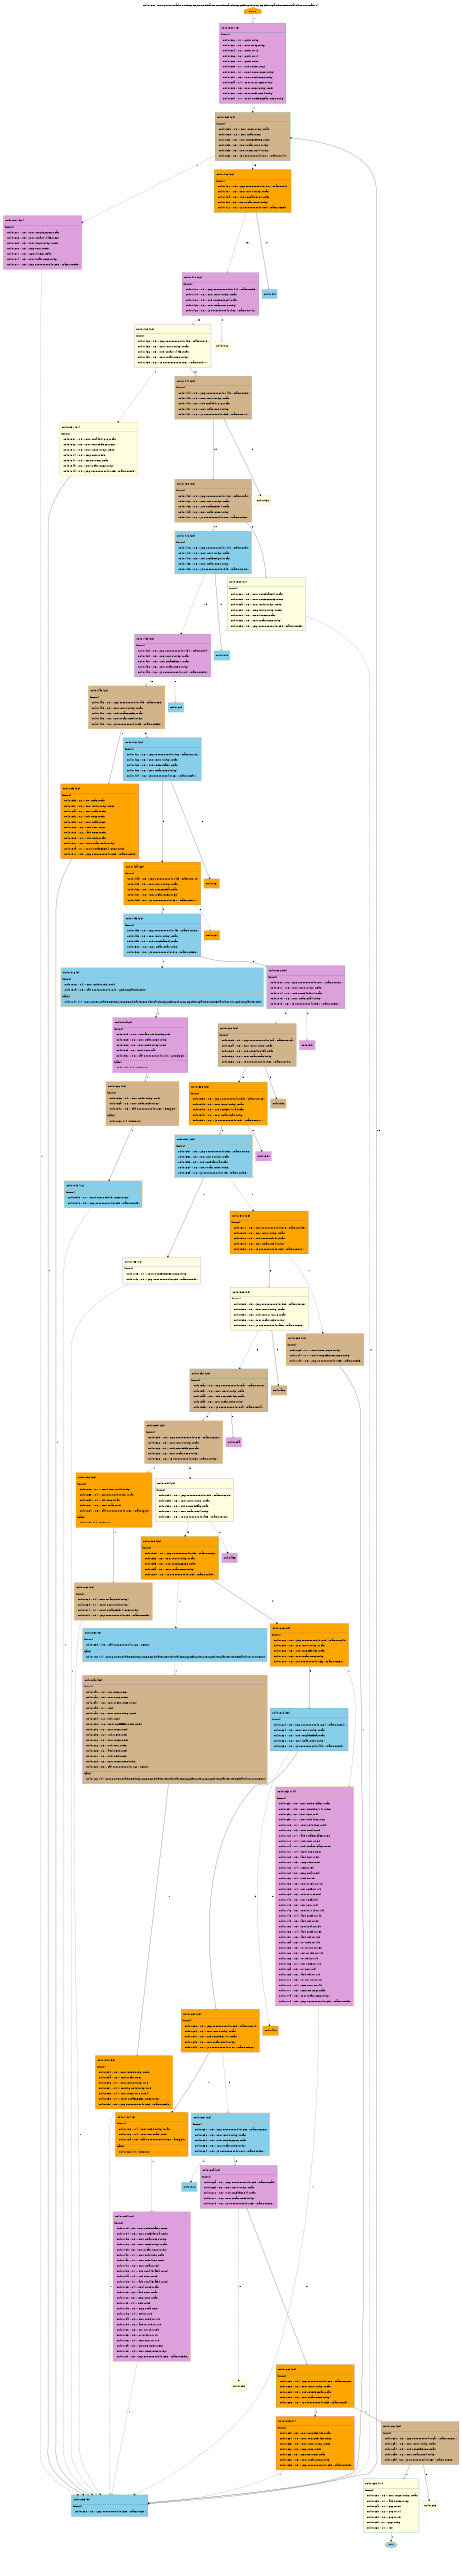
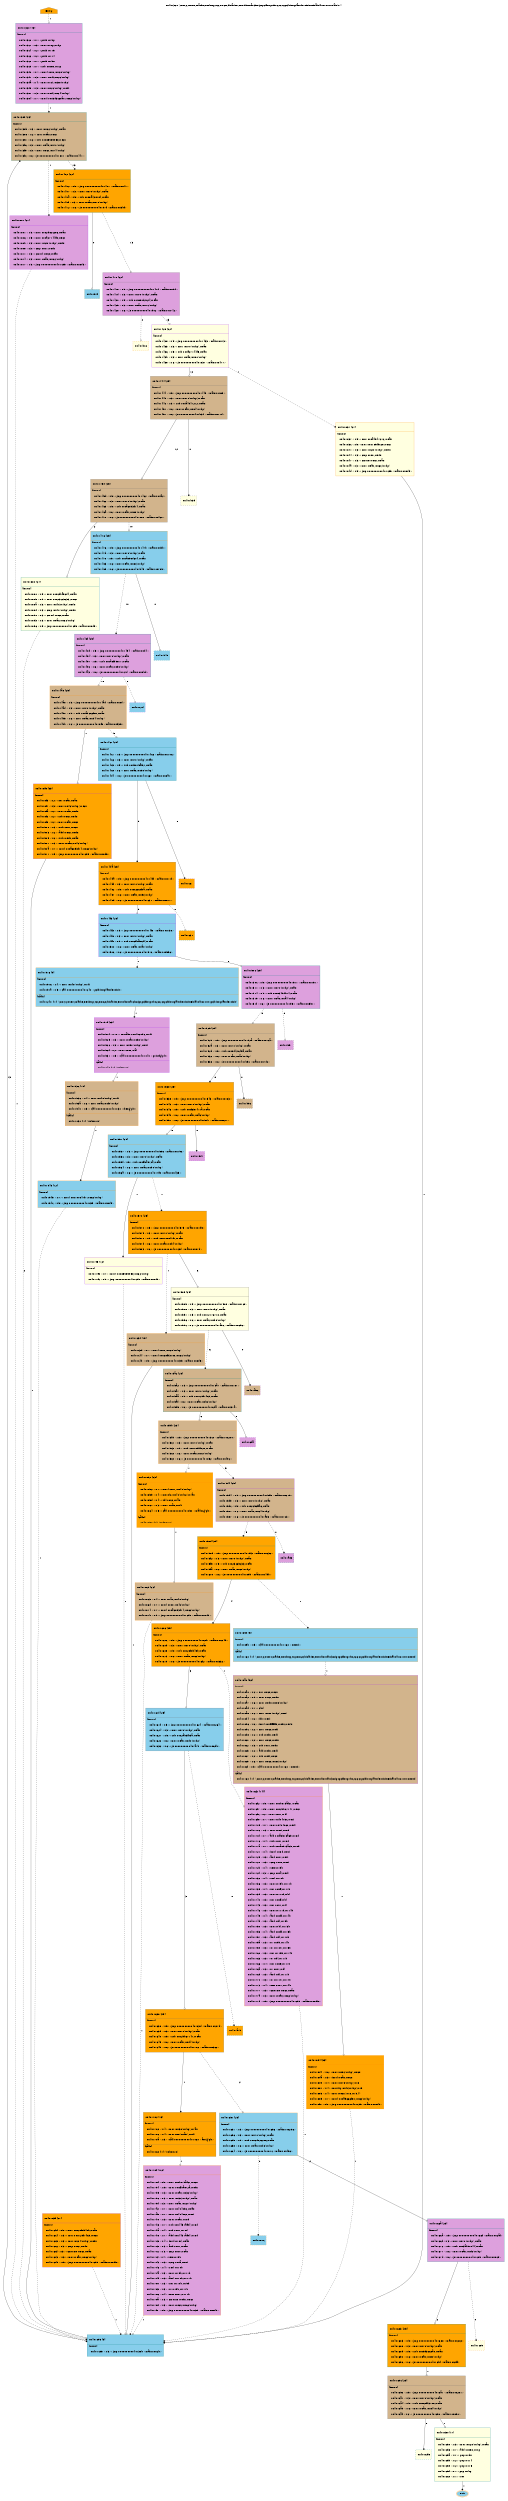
node "0x4015d4 [25]": fillcolor lightyellow -> tan
edge "0x401683 [25]" -> "0x4016bf [27]": removed, label "1"
